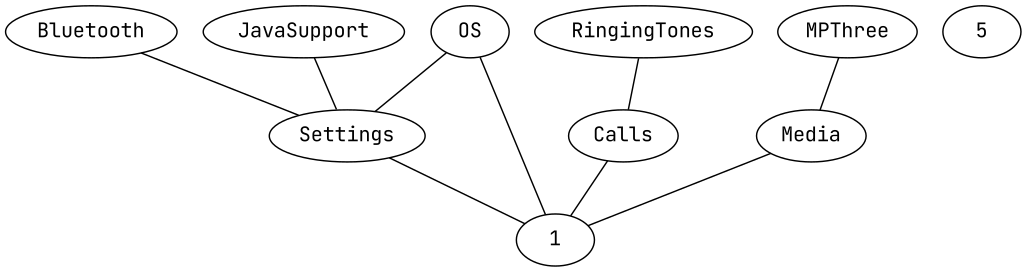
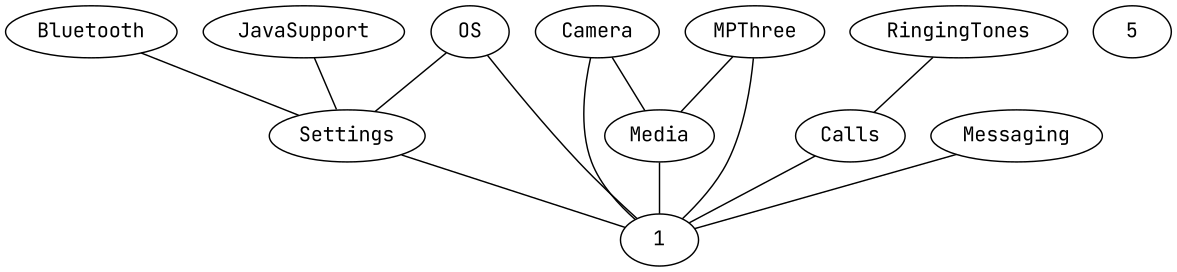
node "Camera": added
node "Messaging": added
edge "MPThree" -- "1": added
